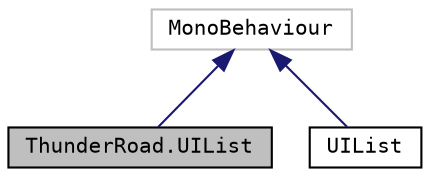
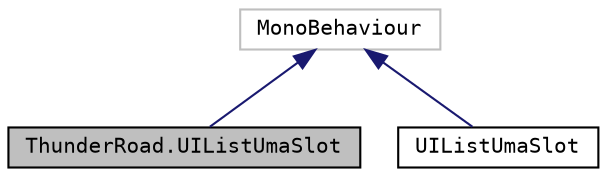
node "ThunderRoad.UIList": label "ThunderRoad.UIList" -> "ThunderRoad.UIListUmaSlot"
node "UIList": label "UIList" -> "UIListUmaSlot"
